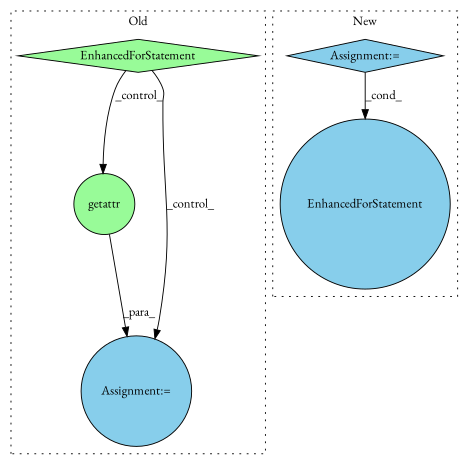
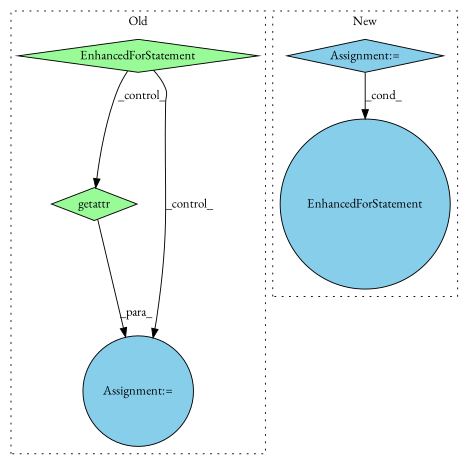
node "getattr": shape circle -> diamond
